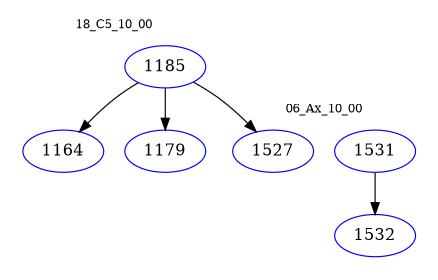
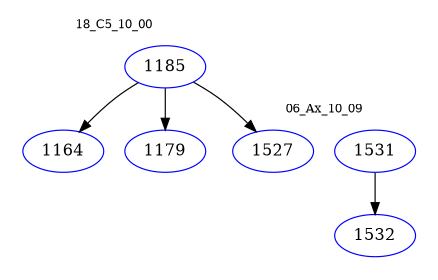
cluster "06_Ax_10_00": label "06_Ax_10_00" -> "06_Ax_10_09"
